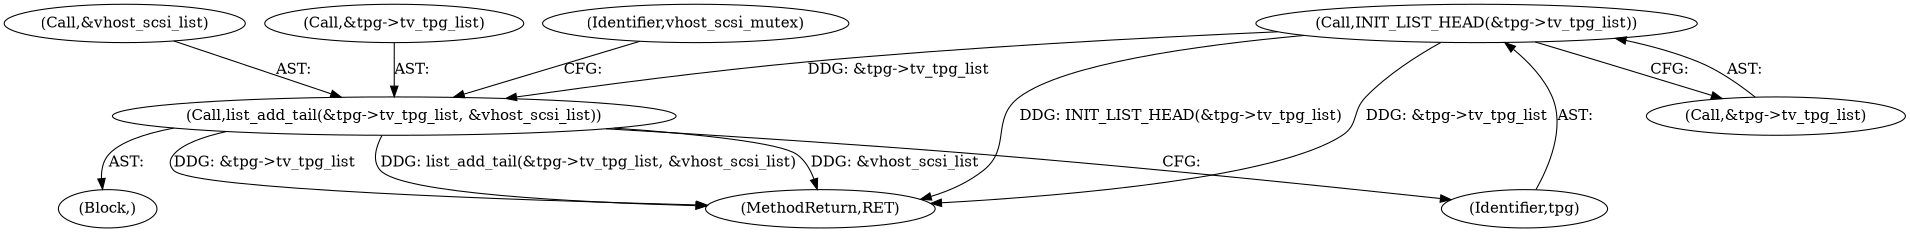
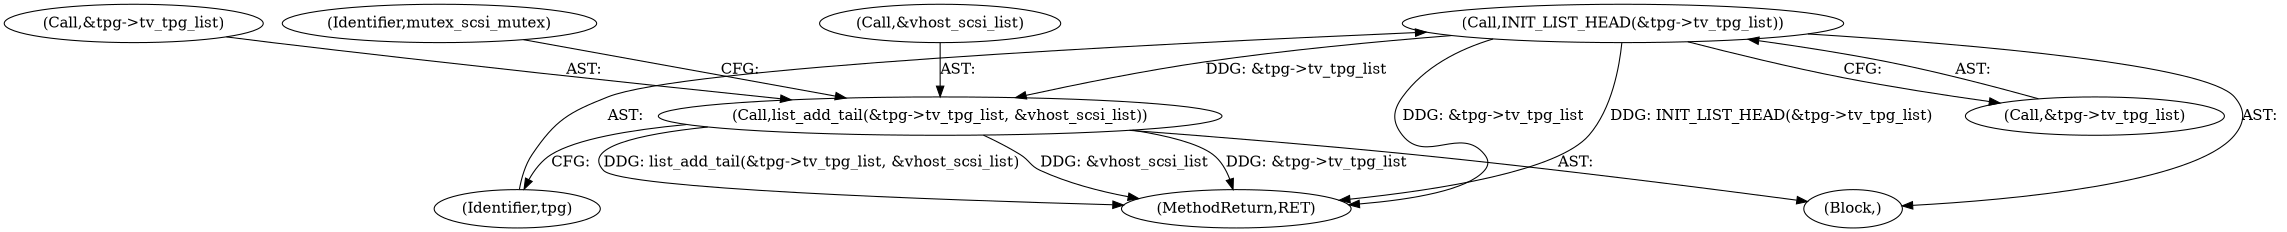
node "(Identifier,vhost_scsi_mutex)": label "(Identifier,vhost_scsi_mutex)" -> "(Identifier,mutex_scsi_mutex)"
edge "(Call,INIT_LIST_HEAD(&tpg->tv_tpg_list))" -> "(Block,)": added, label "AST:"
